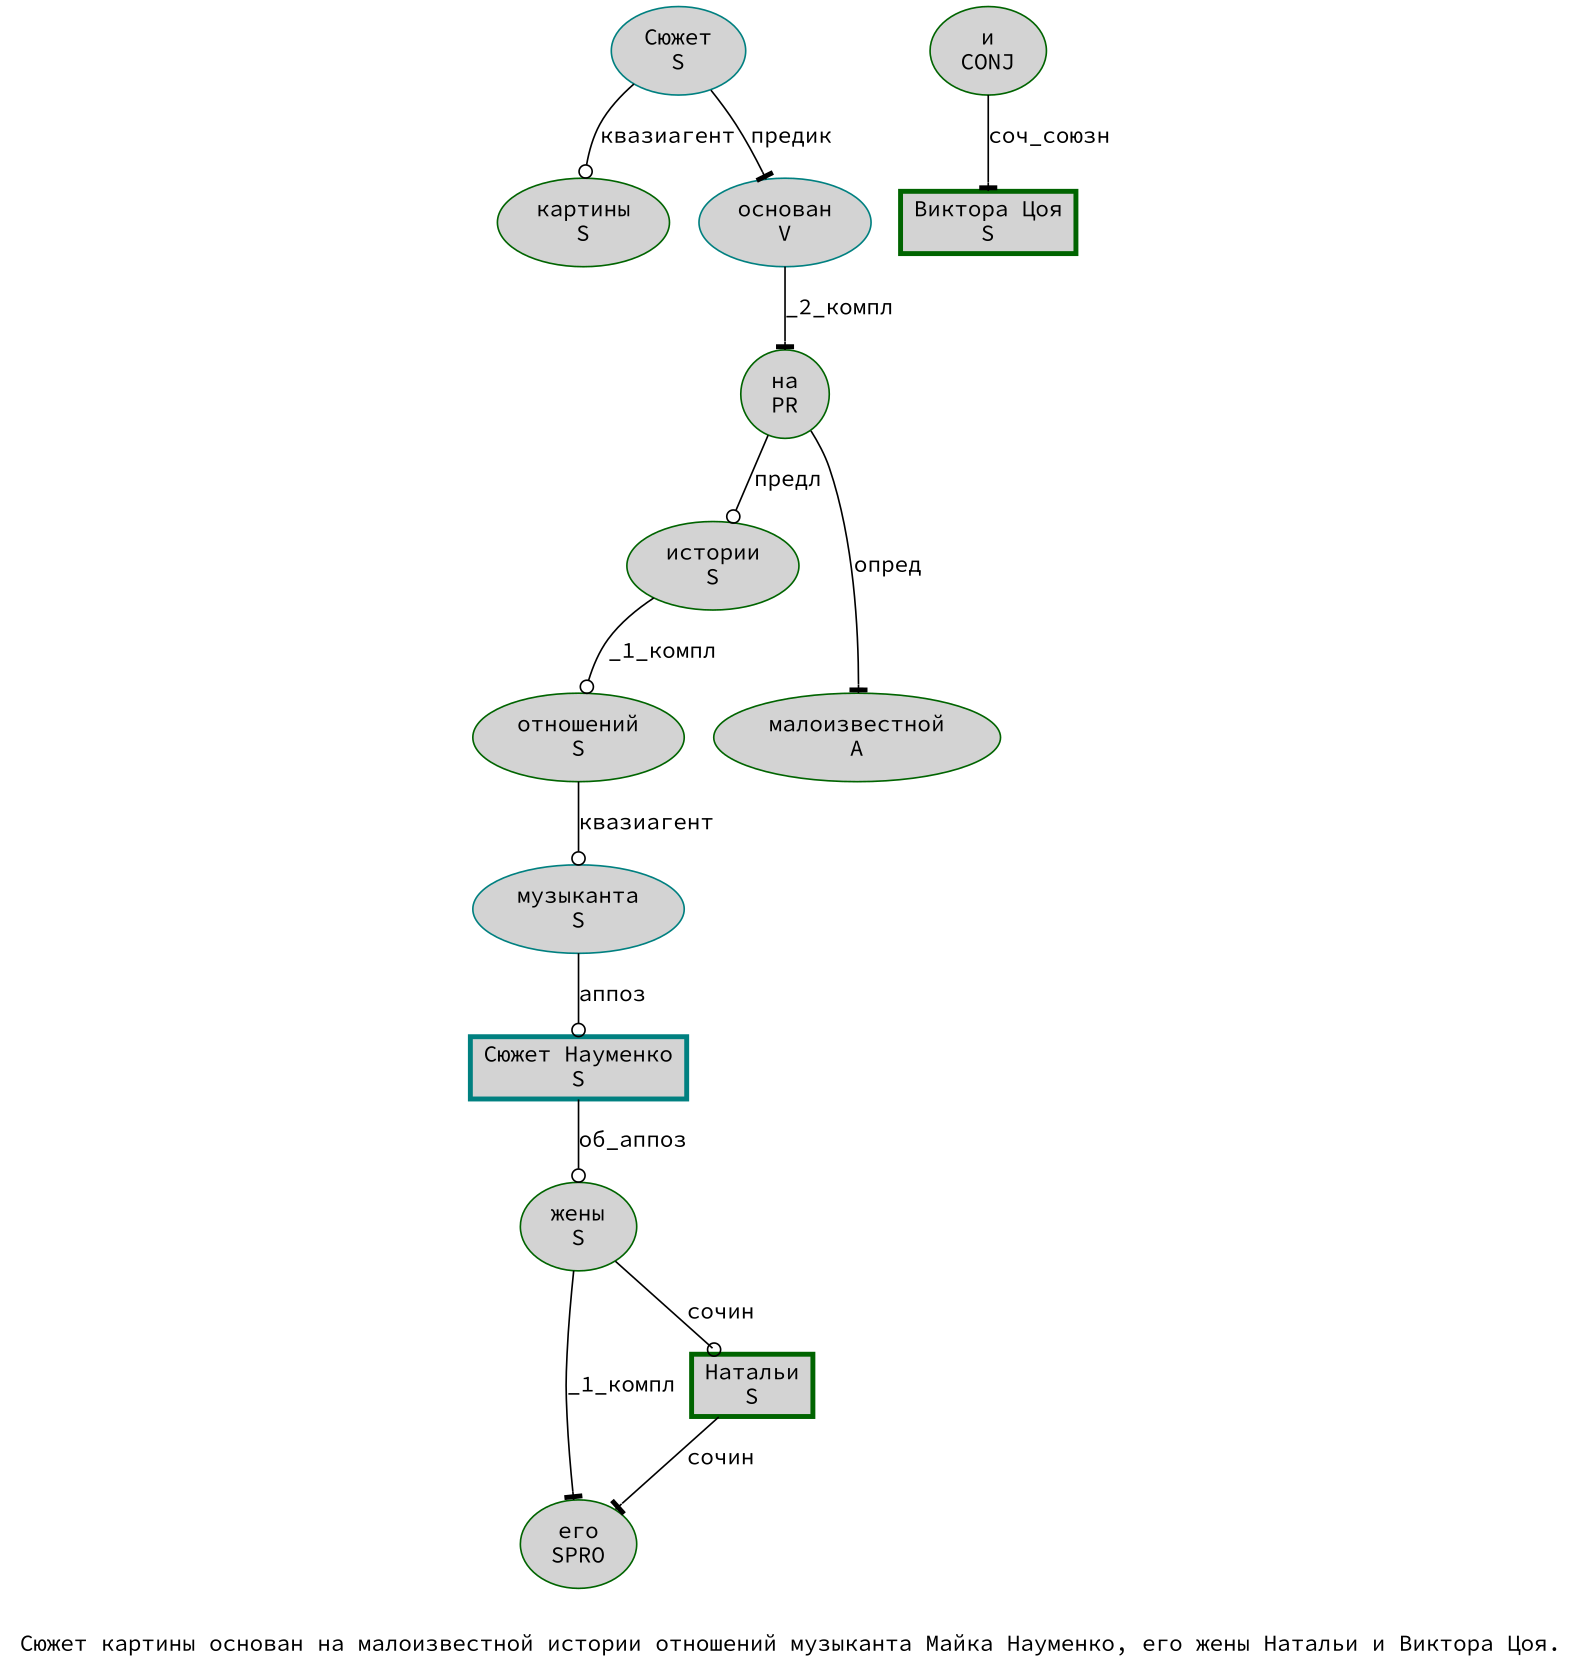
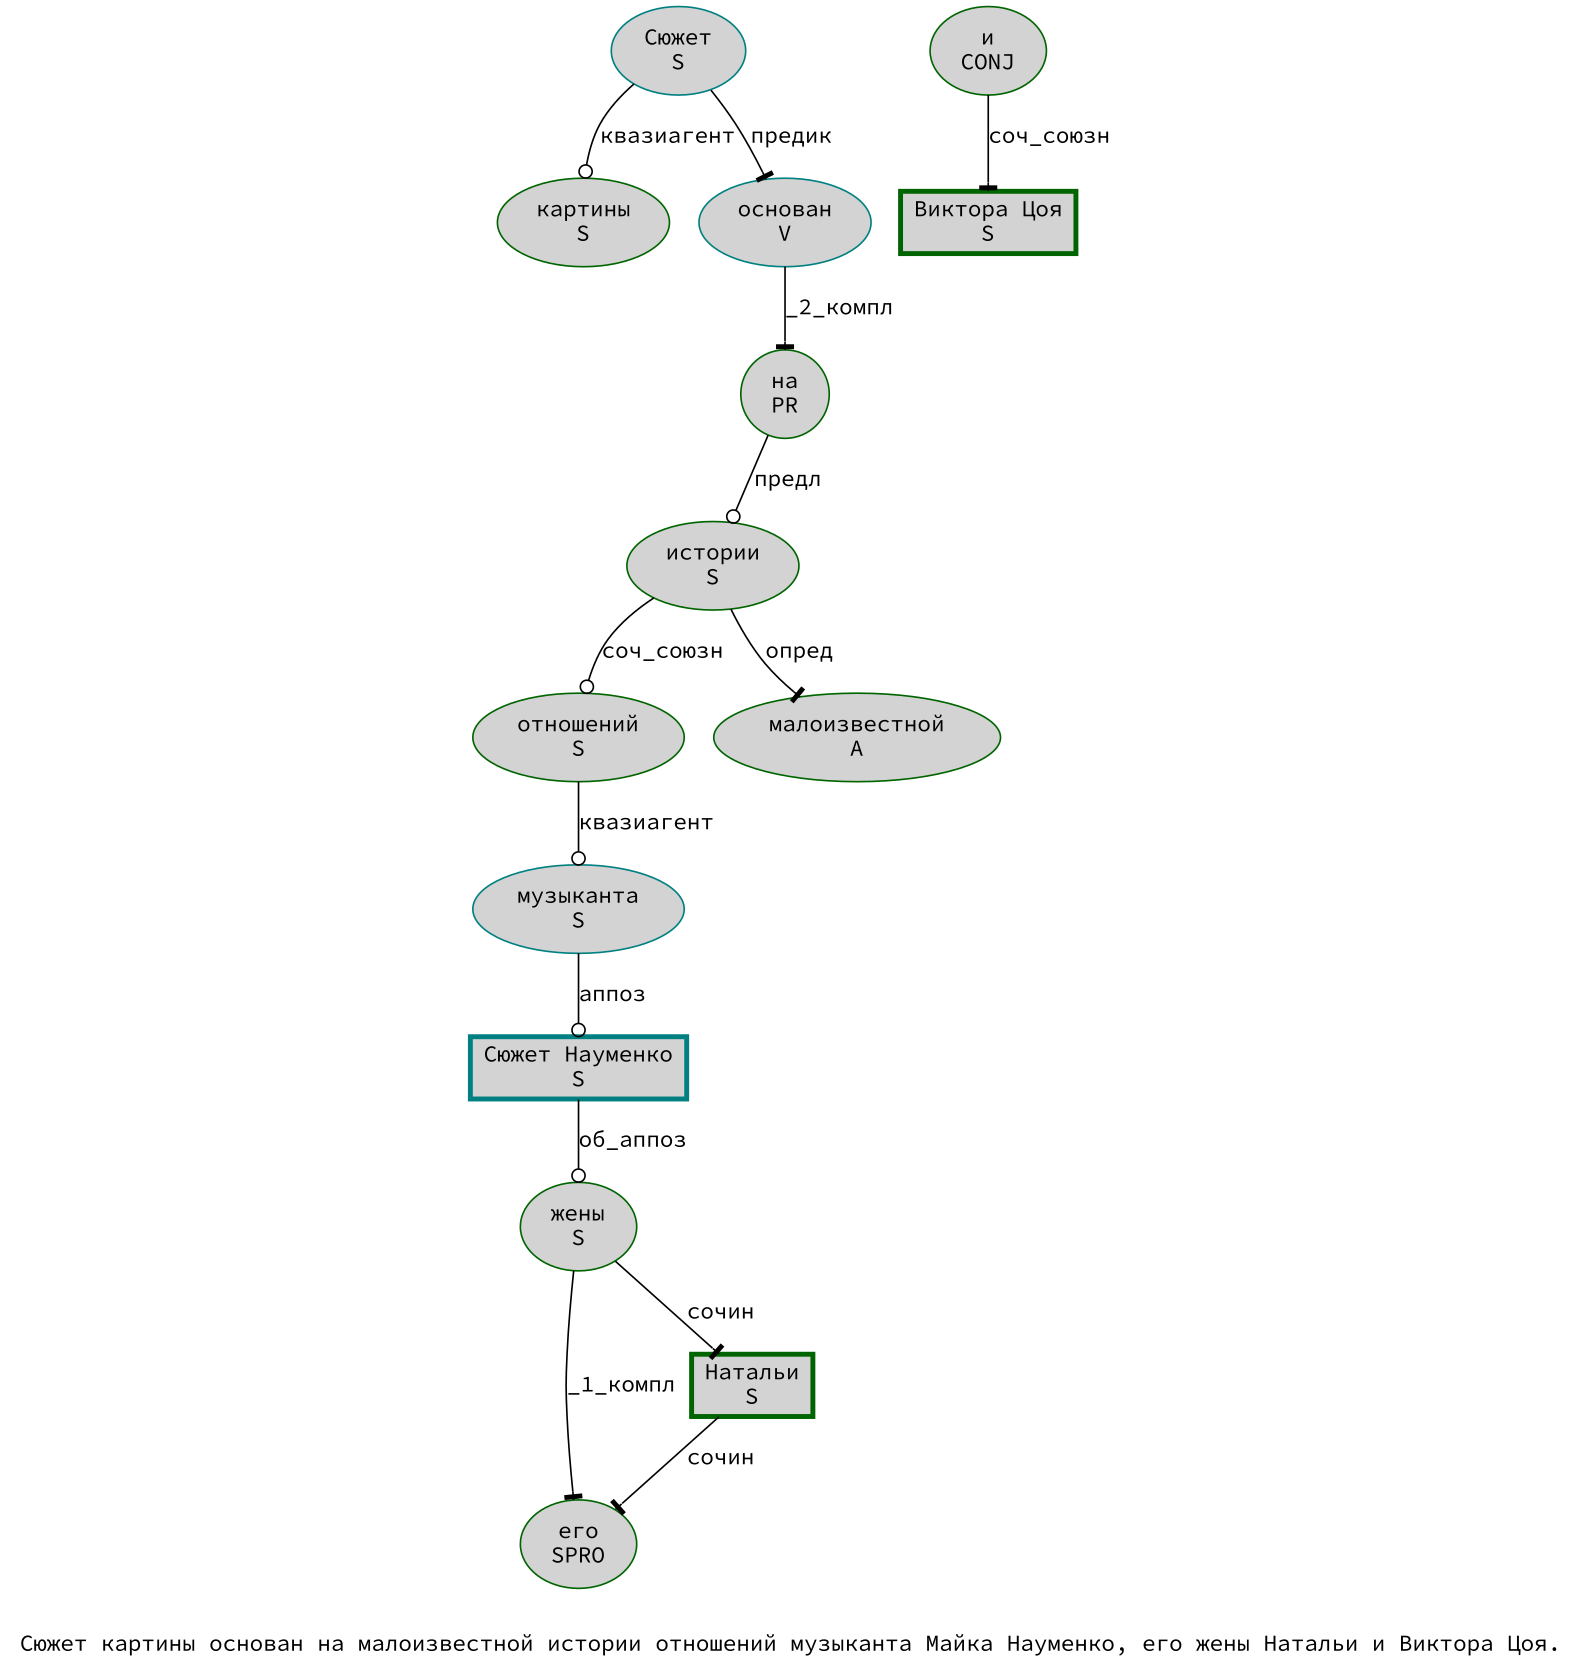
edge "на PR" -> "малоизвестной A": now "истории S" -> "малоизвестной A"
edge "истории S" -> "отношений S": label "_1_компл" -> "соч_союзн"
edge "жены S" -> "Натальи S": arrowhead odot -> tee
